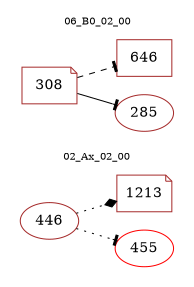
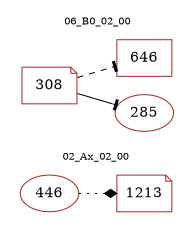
node "455": removed
